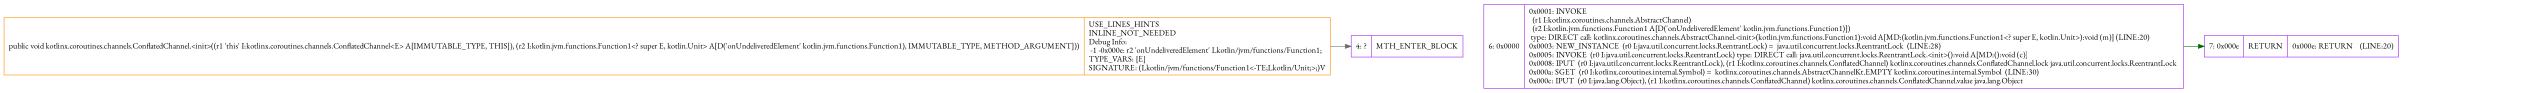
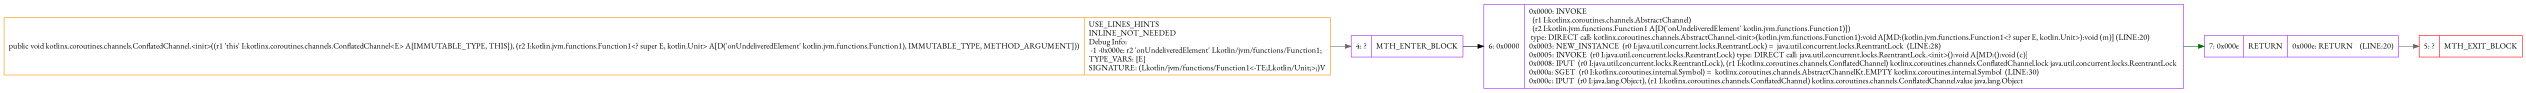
node "6: 0x0000": text "0x0001: INVOKE" -> "0x0000: INVOKE"
edge "4: ?" -> "6: 0x0000": added
node "5: ?": added
